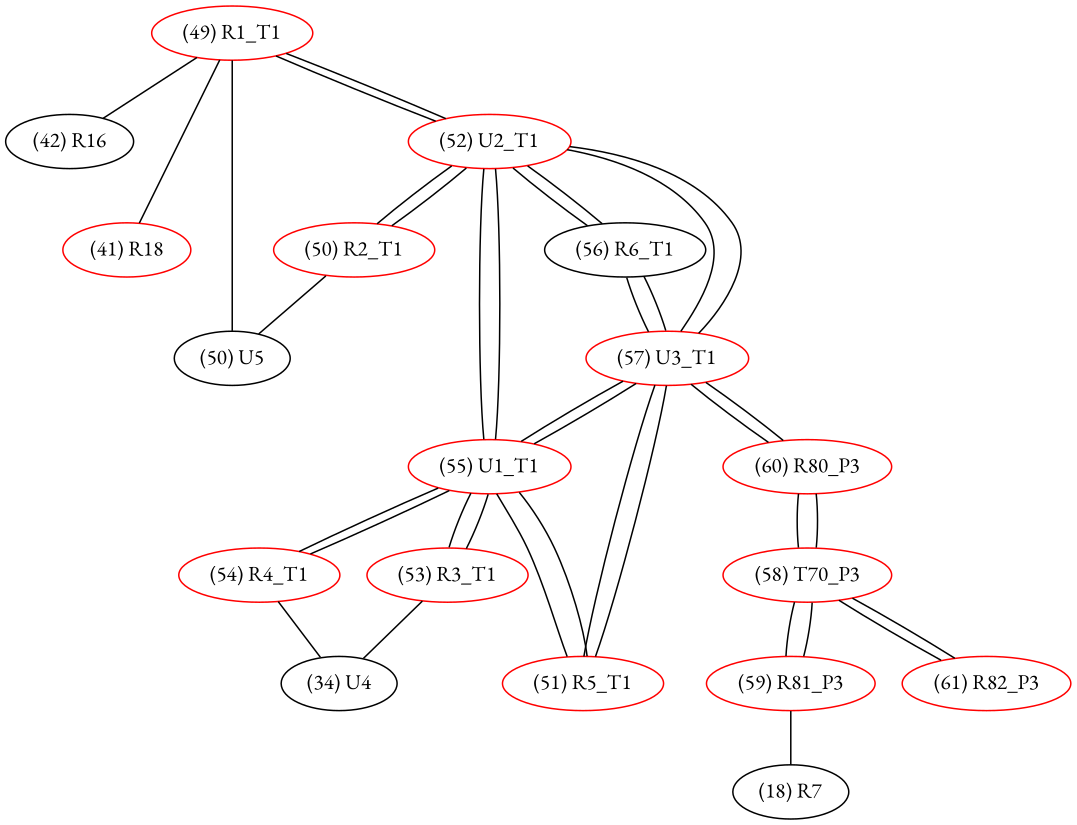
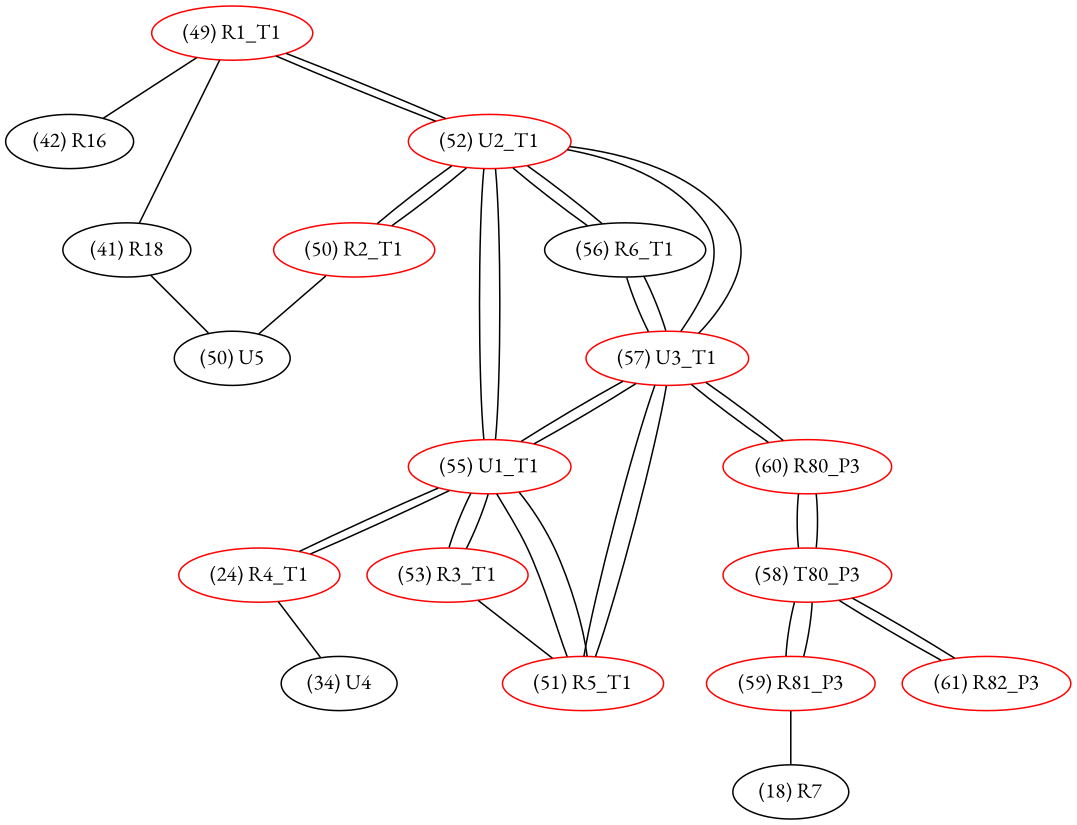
edge "(49) R1_T1" -- "(50) U5": now "(41) R18" -- "(50) U5"
node "(41) R18": color red -> black
node "(54) R4_T1": label "(54) R4_T1" -> "(24) R4_T1"
node "(58) T70_P3": label "(58) T70_P3" -> "(58) T80_P3"
edge "(53) R3_T1" -- "(34) U4": now "(53) R3_T1" -- "(51) R5_T1"
